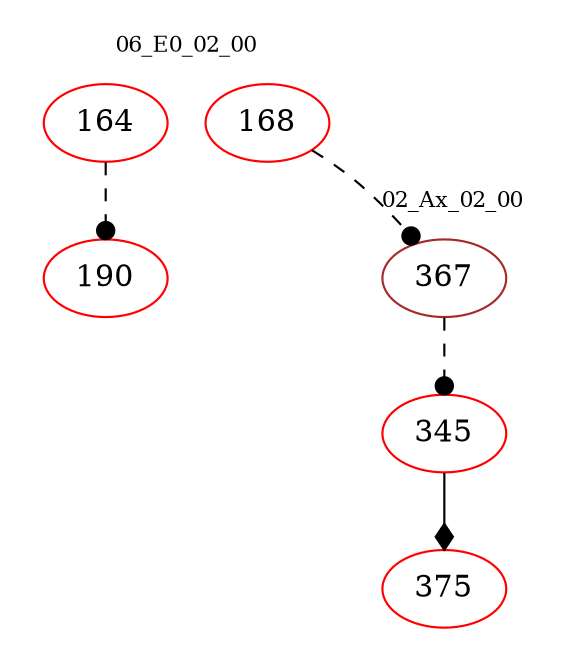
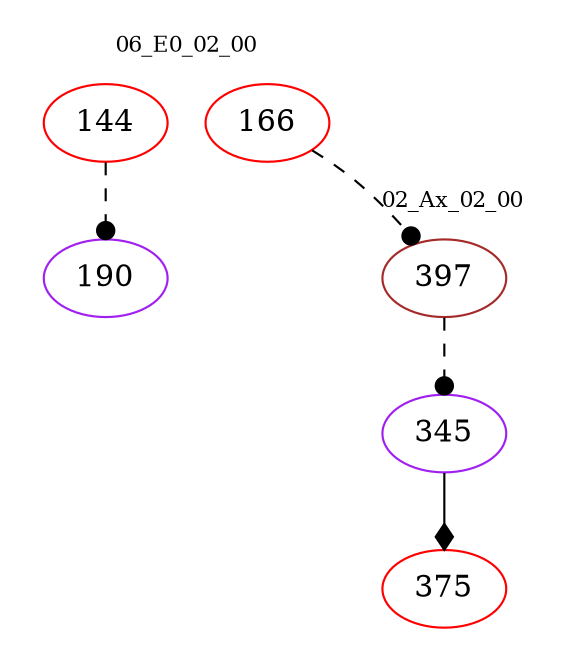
node "164": label "164" -> "144"
node "168": label "168" -> "166"
node "190": color red -> purple
node "367": label "367" -> "397"
node "345": color red -> purple
